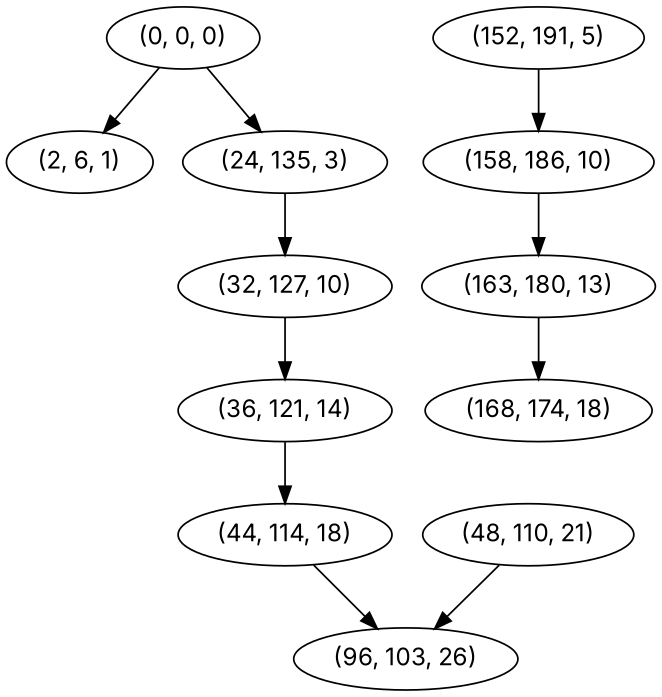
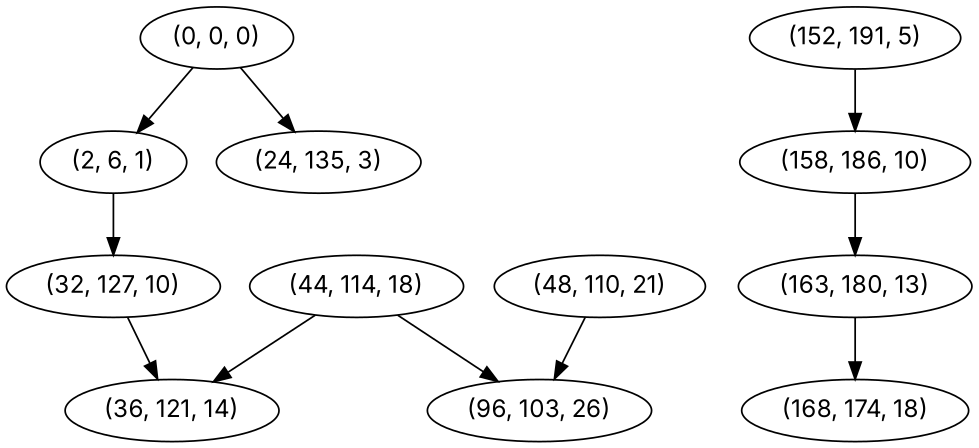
edge "(24, 135, 3)" -> "(32, 127, 10)": now "(2, 6, 1)" -> "(32, 127, 10)"
edge "(36, 121, 14)" -> "(44, 114, 18)": reversed
